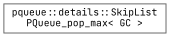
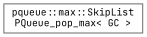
node "pqueue::details::SkipList PQueue_pop_max< GC >": label "pqueue::details::SkipList PQueue_pop_max< GC >" -> "pqueue::max::SkipList PQueue_pop_max< GC >"
